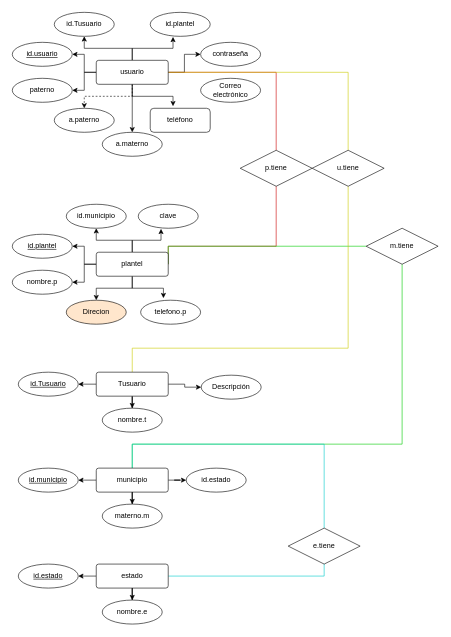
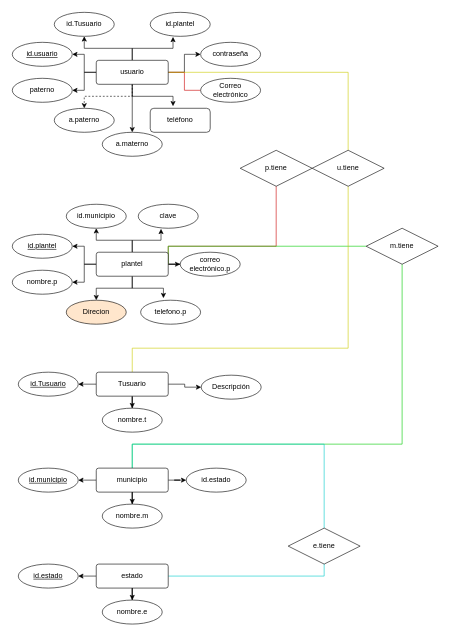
edge "usuario" -- "p.tiene": now "usuario" -- "Correo electrónico"
edge "plantel" -> "correo electrónico.p": added
node "correo electrónico.p": added
node "materno.m": label "materno.m" -> "nombre.m"
